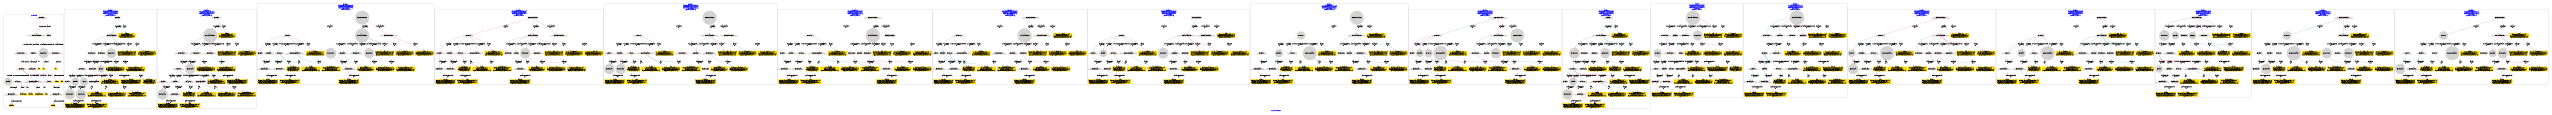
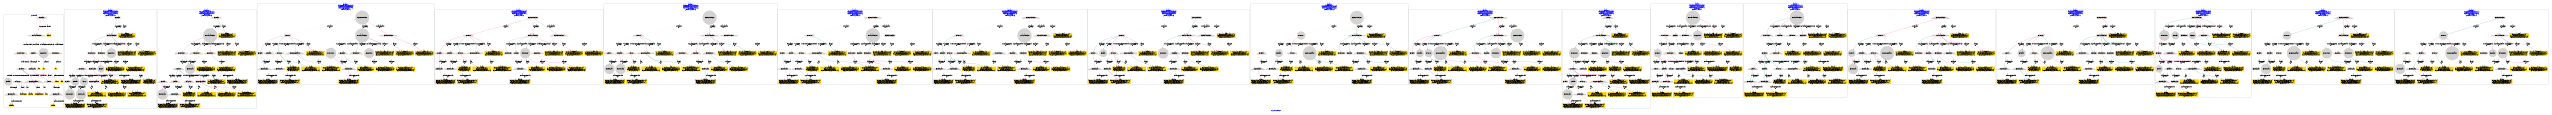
node "image_url": fillcolor lightgray -> gold
